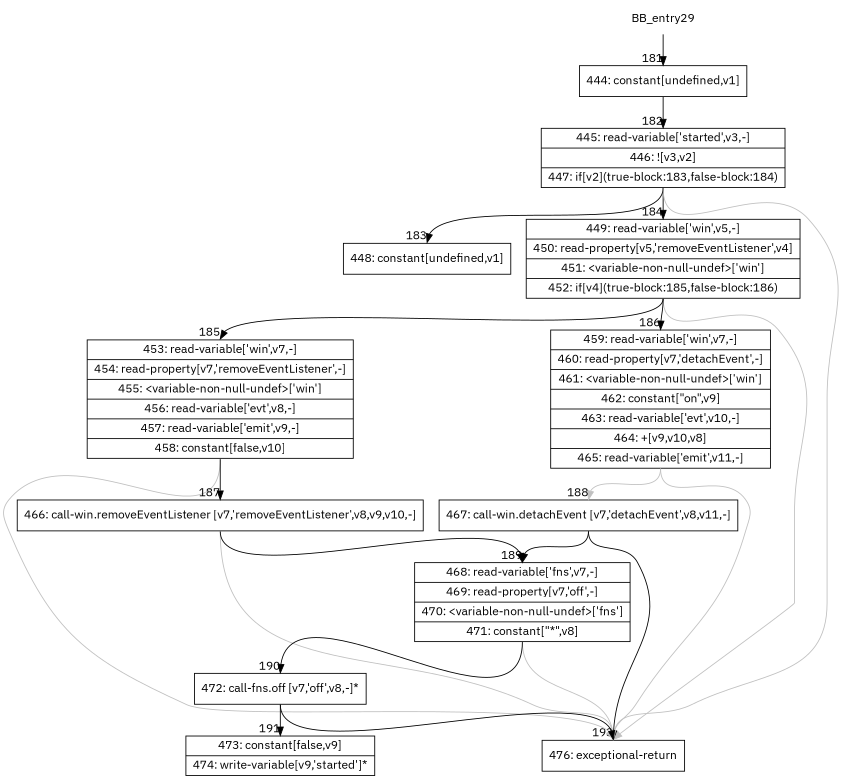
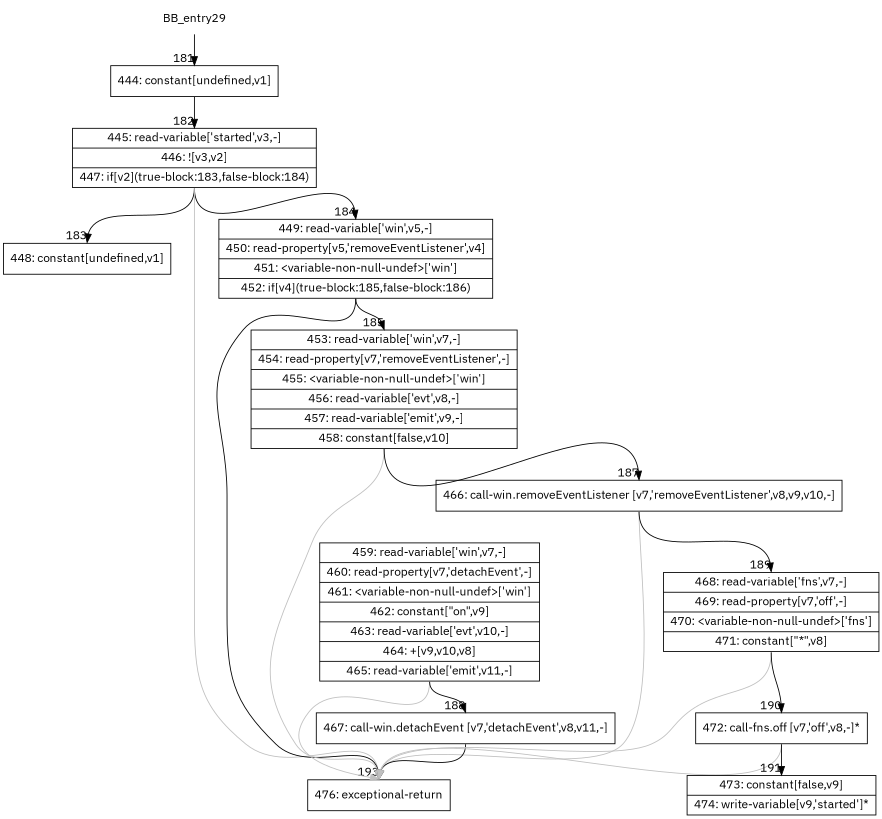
edge "449: read-variable['win',v5,-]" -> "459: read-variable['win',v7,-]": removed
edge "459: read-variable['win',v7,-]" -> "467: call-win.detachEvent [v7,'detachEvent',v8,v11,-]": color gray -> black
edge "449: read-variable['win',v5,-]" -> "476: exceptional-return": color gray -> black
edge "467: call-win.detachEvent [v7,'detachEvent',v8,v11,-]" -> "468: read-variable['fns',v7,-]": removed
edge "472: call-fns.off [v7,'off',v8,-]*" -> "476: exceptional-return": color black -> gray
